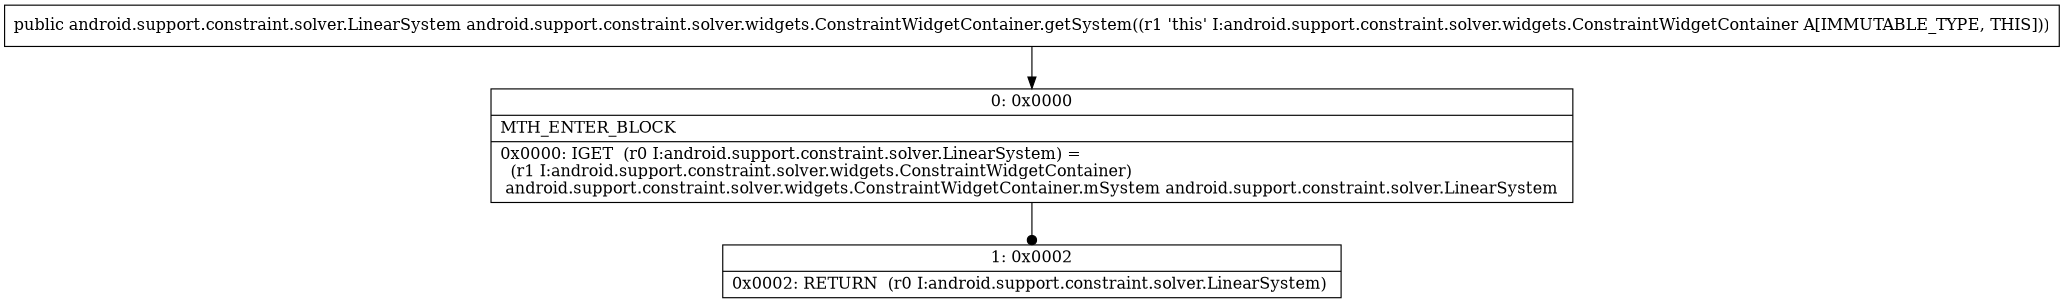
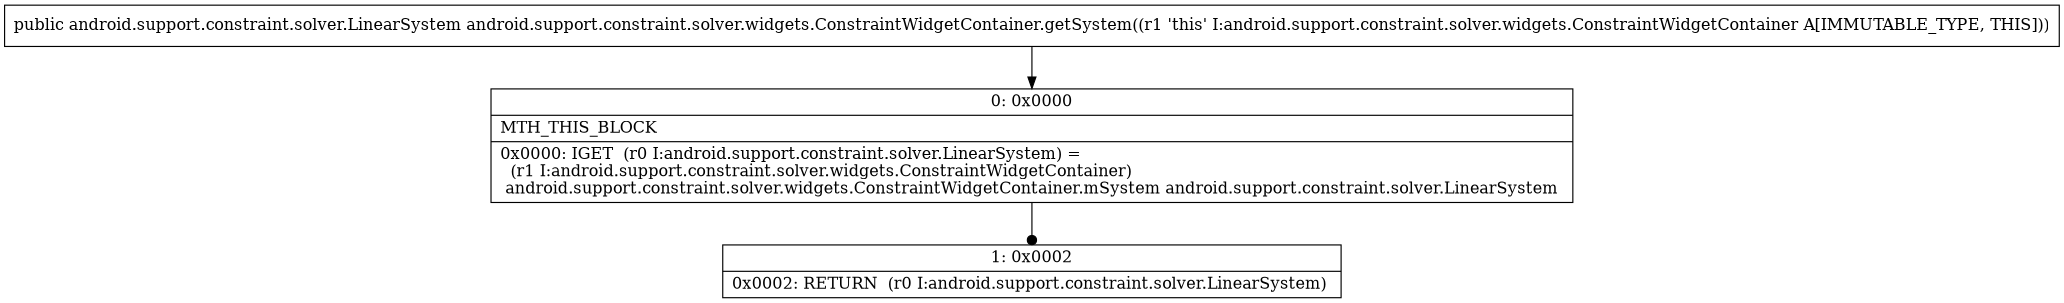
node "0: 0x0000": text "MTH_ENTER_BLOCK" -> "MTH_THIS_BLOCK"
